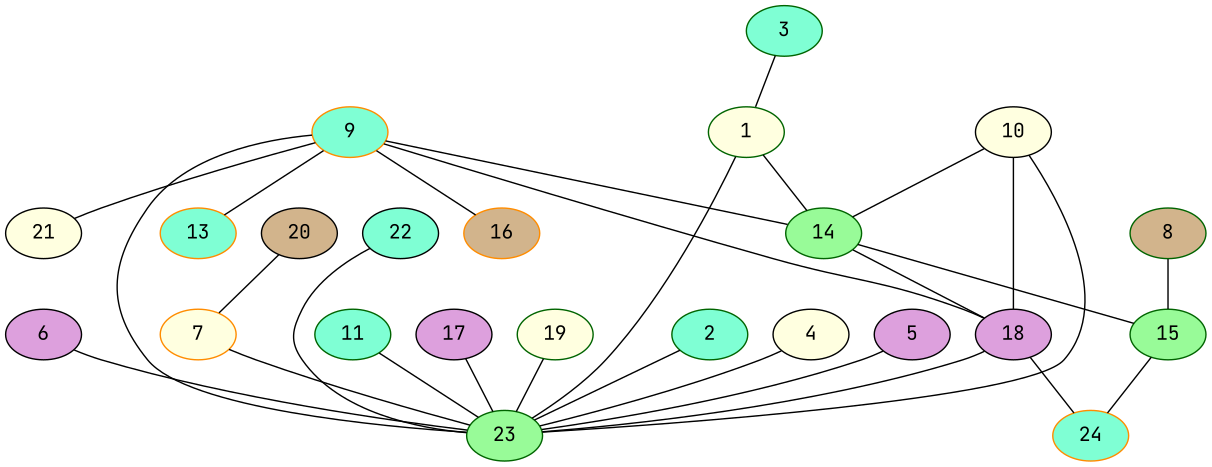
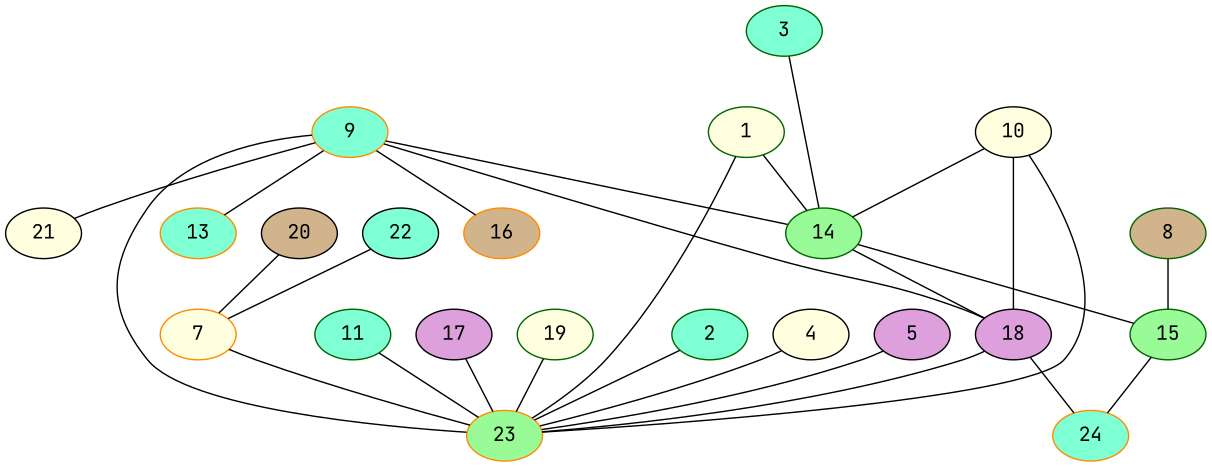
edge "3" -- "1": now "3" -- "14"
node "6": removed
edge "22" -- "23": now "22" -- "7"
node "23": color darkgreen -> darkorange
